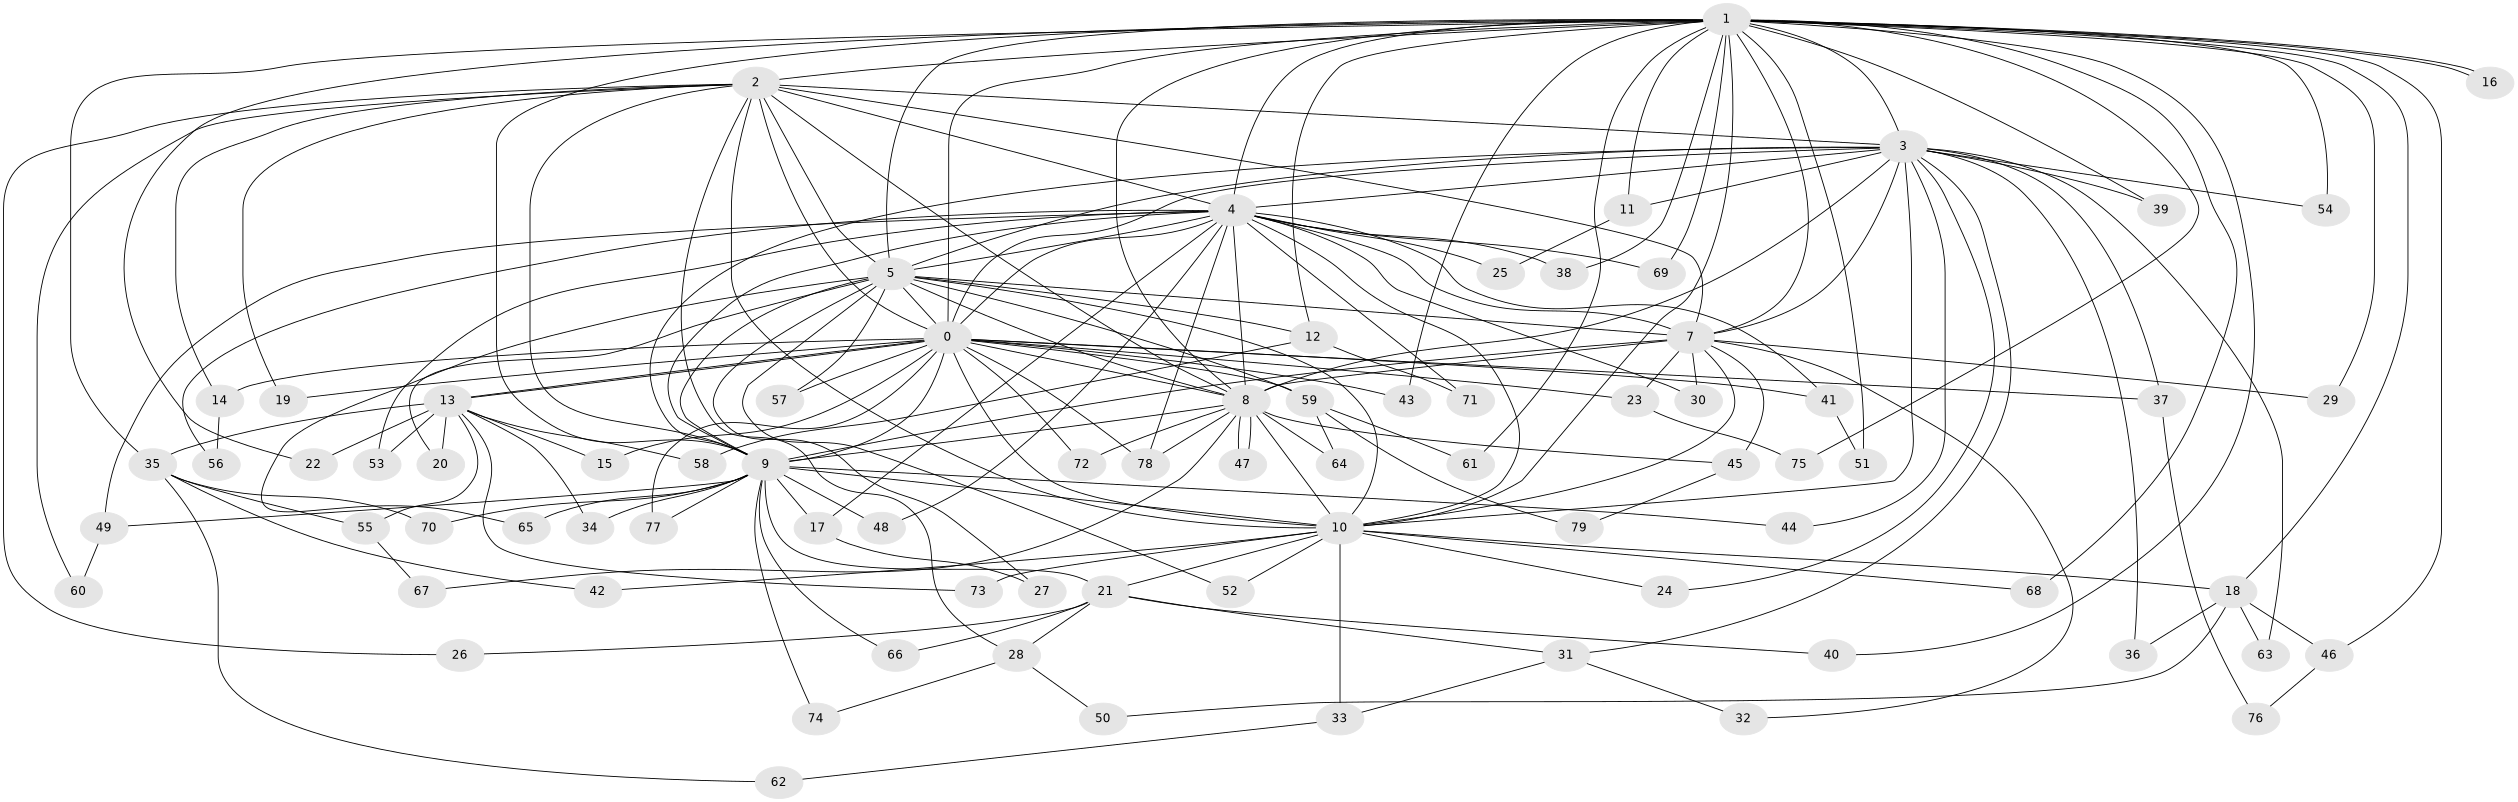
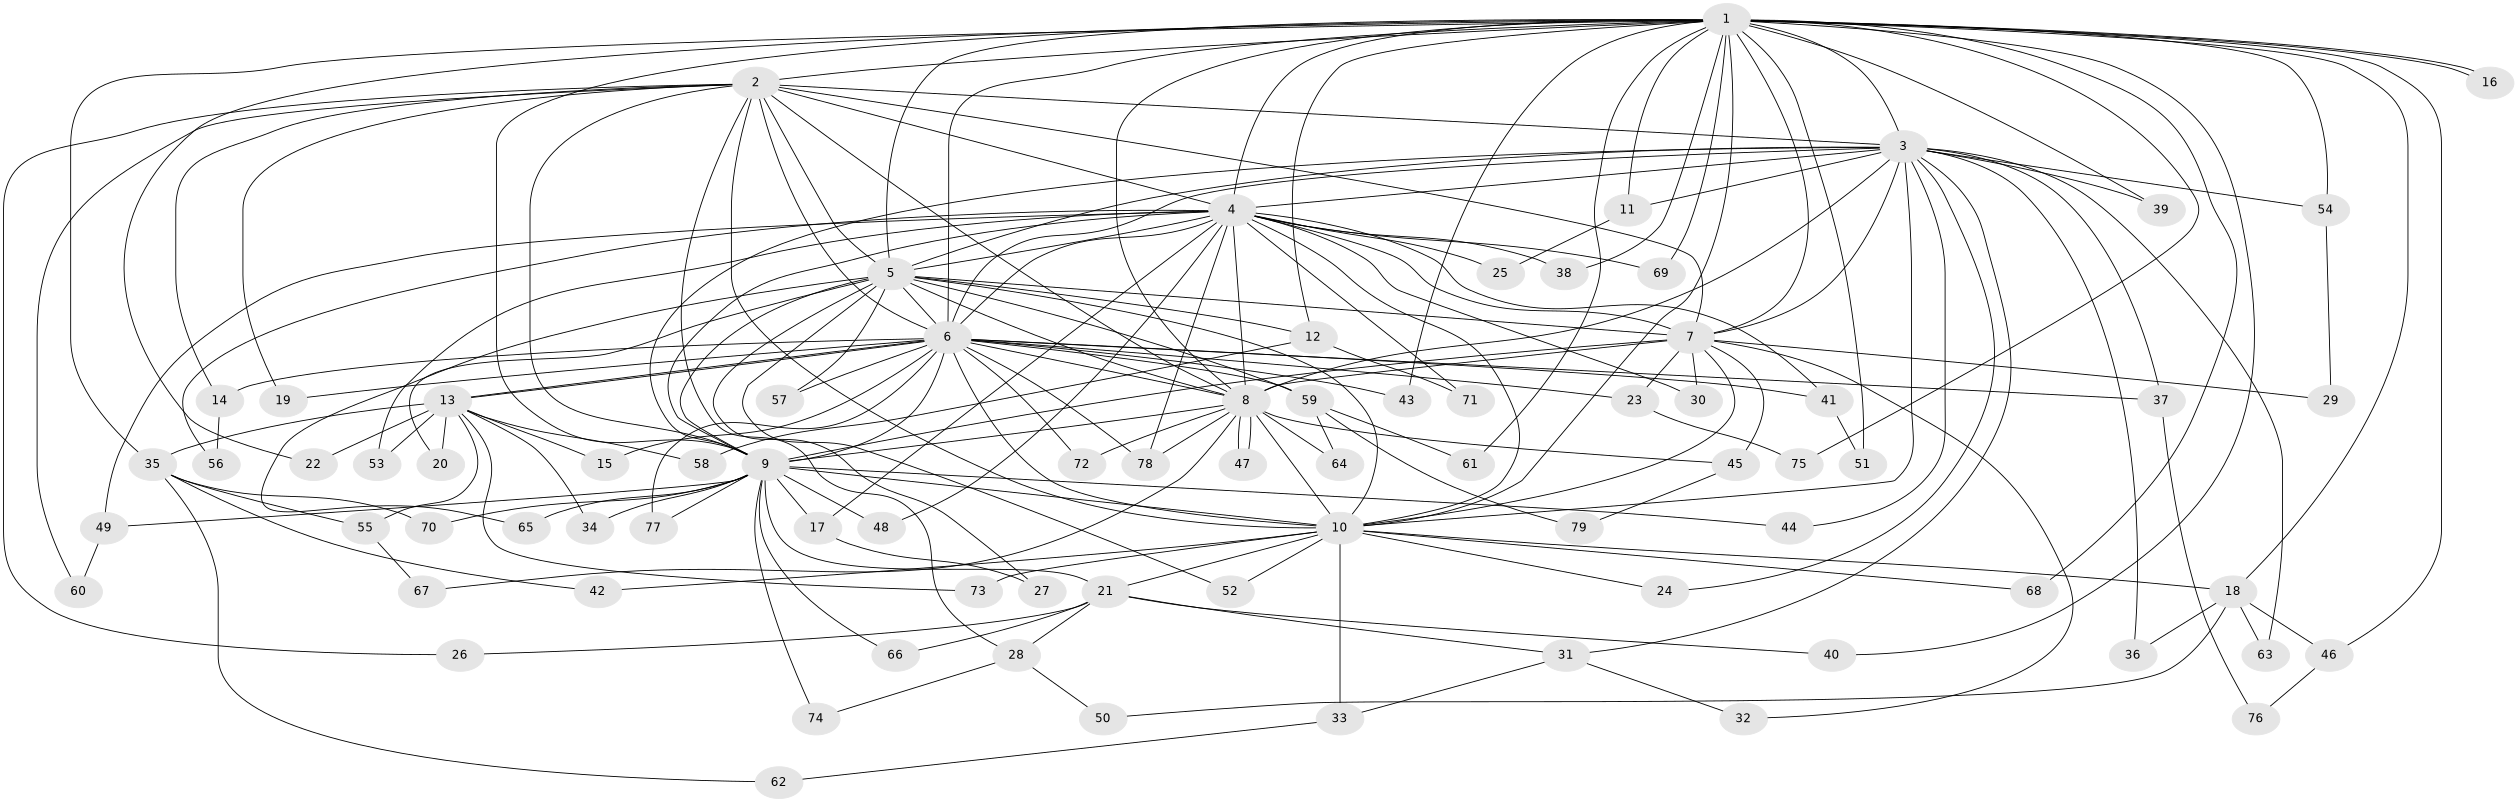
edge "1" -- "29": now "54" -- "29"
node "0": label "0" -> "6"
